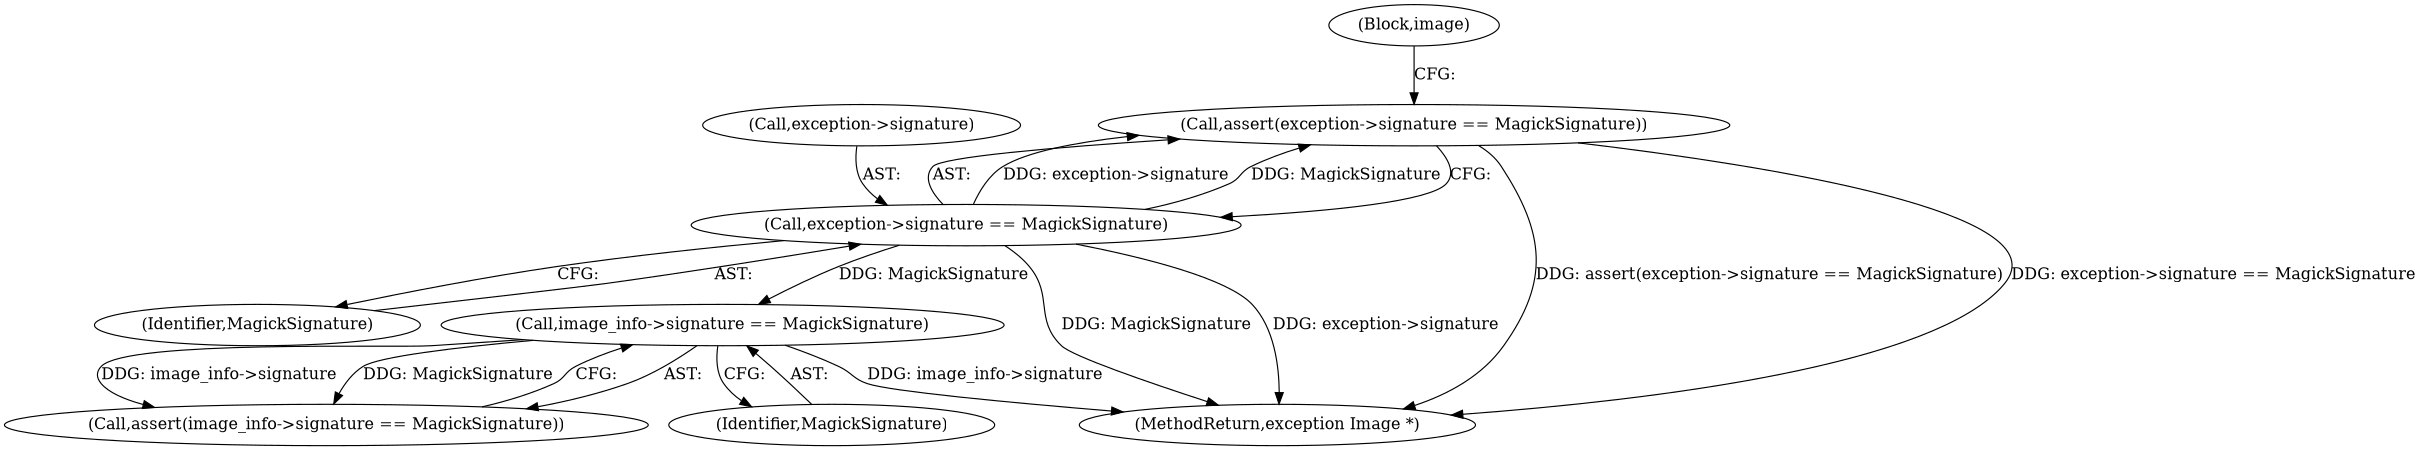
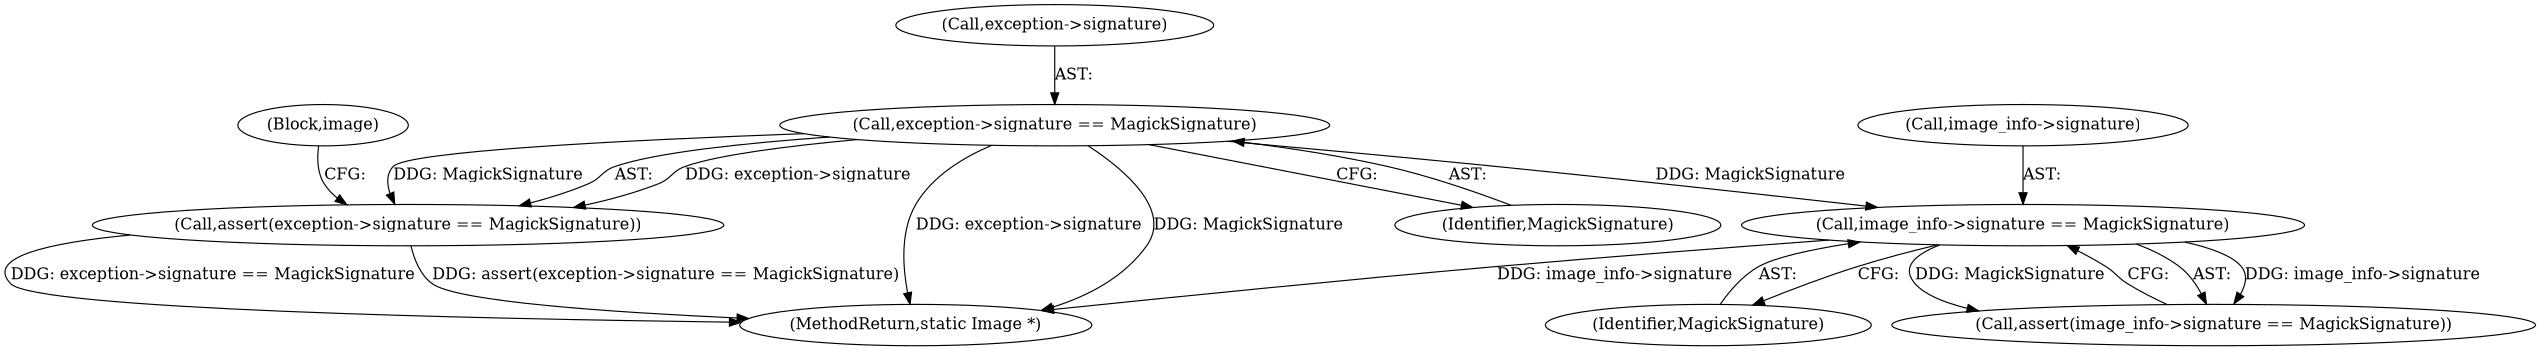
node "(Call,image_info->signature)": added
edge "(Call,assert(exception->signature == MagickSignature))" -> "(Call,exception->signature == MagickSignature)": removed, label "CFG:"
node "(MethodReturn,exception Image *)": label "(MethodReturn,exception Image *)" -> "(MethodReturn,static Image *)"
